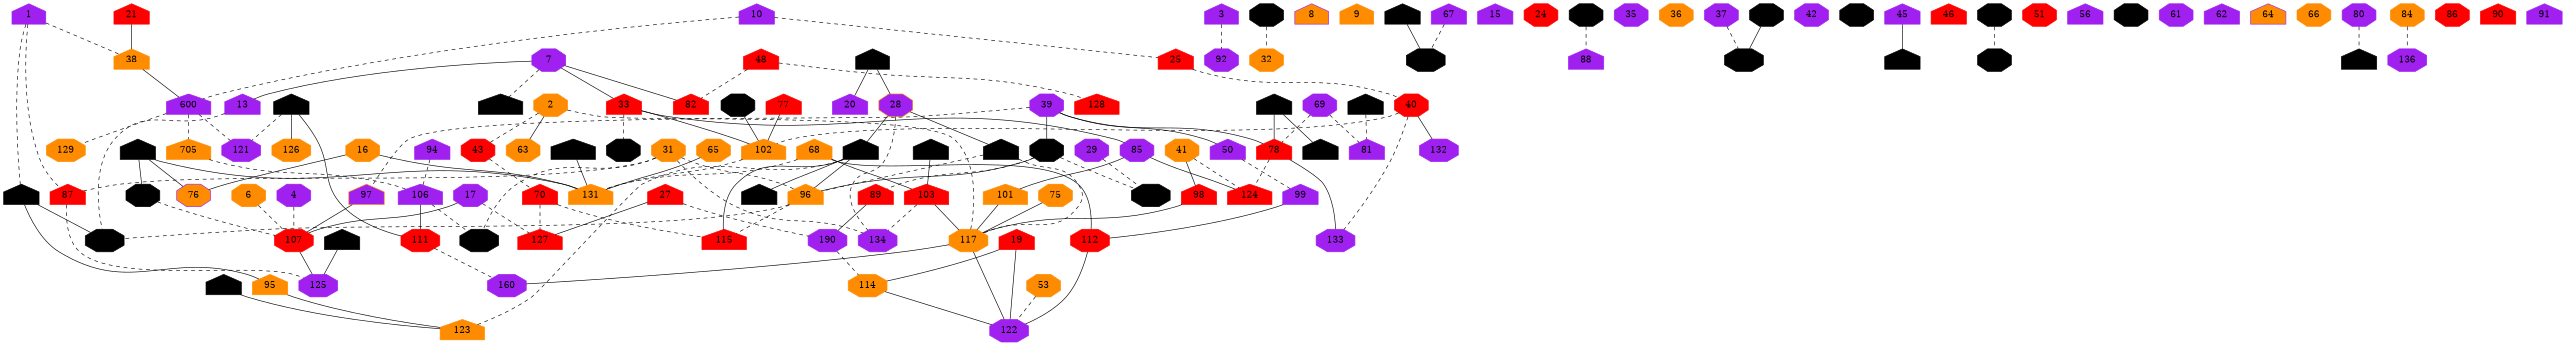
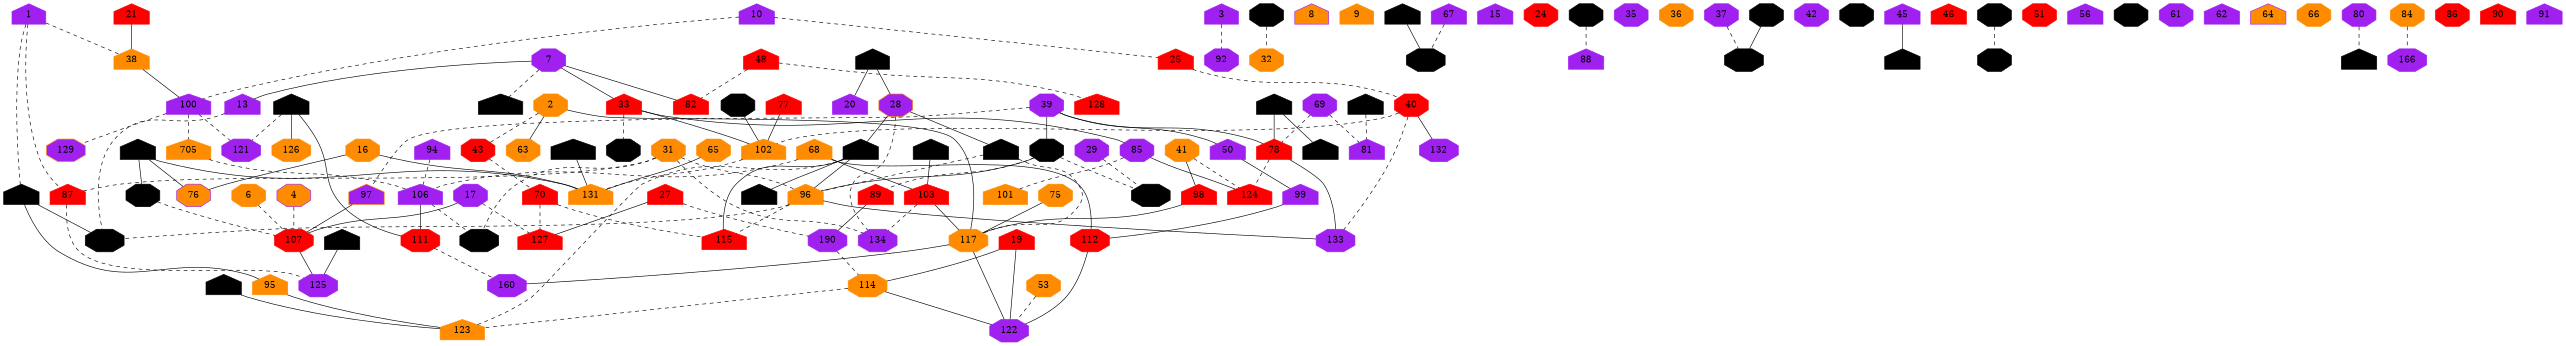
node "136": label "136" -> "166"
node "600": label "600" -> "100"
edge "2" -- "117": style dashed -> solid
node "129": fillcolor darkorange -> purple
edge "85" -- "101": style solid -> dashed
edge "68" -- "131": now "68" -- "106"
edge "50" -- "99": style dashed -> solid
node "4": fillcolor purple -> darkorange
edge "101" -- "117": removed
edge "96" -- "133": added
edge "114" -- "123": added
